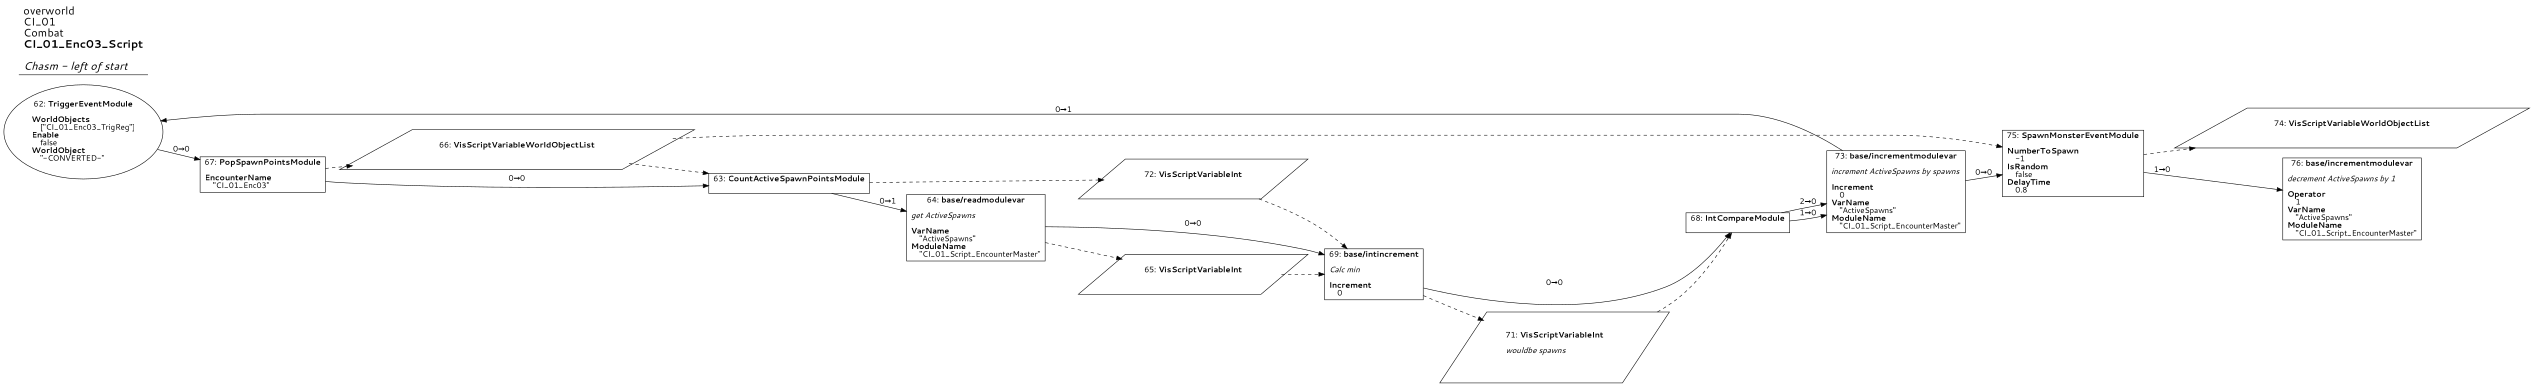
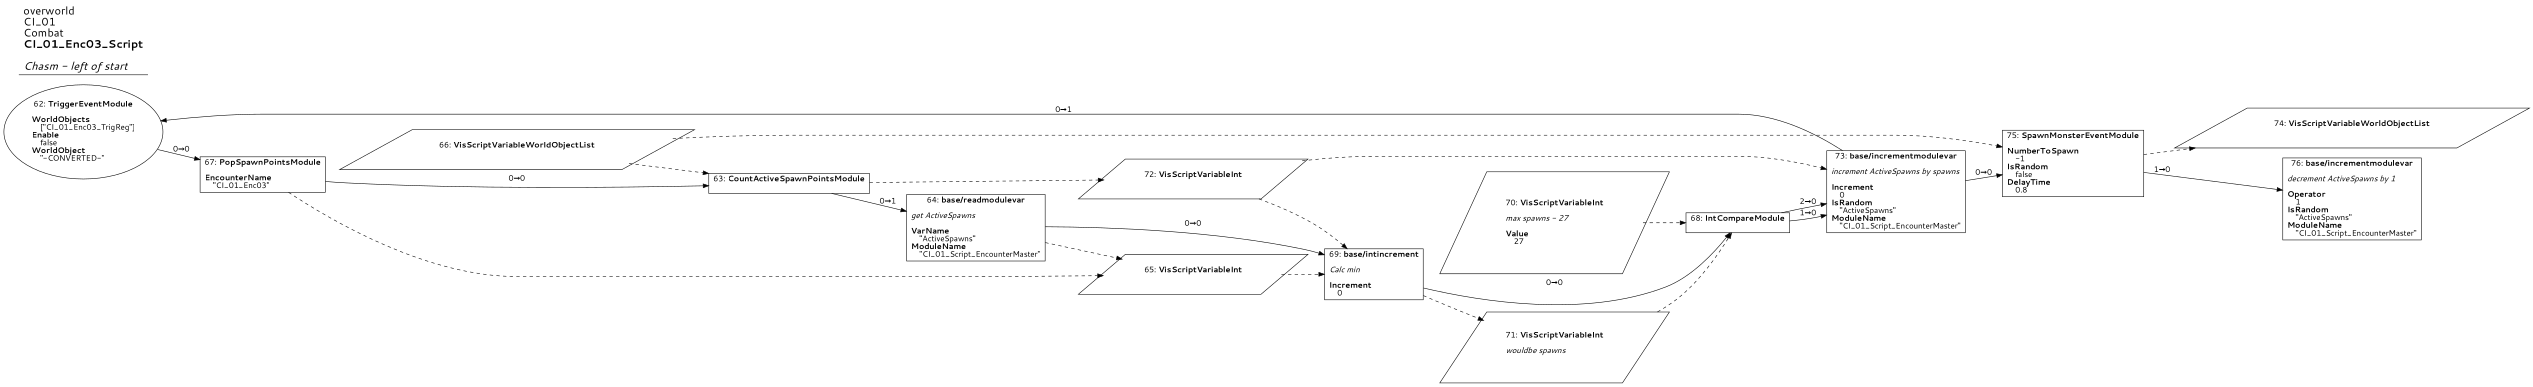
edge "72:" -> "73:": added
edge "67:" -> "66:": now "67:" -> "65:"
node "73:": text "VarName" -> "IsRandom"
node "76:": text "VarName" -> "IsRandom"
node "70:": added
